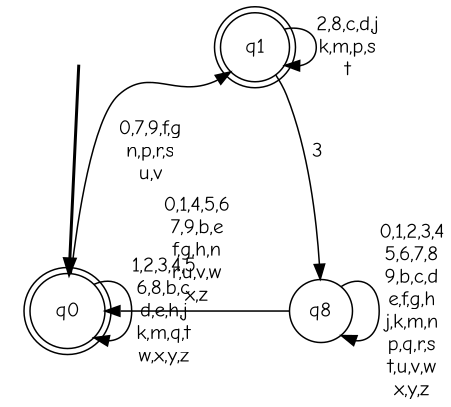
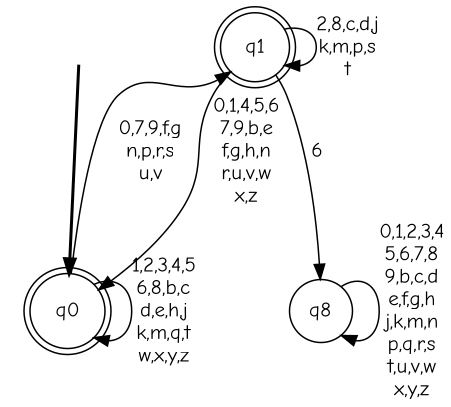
edge "q1" -> "q8": label "3" -> "6"
edge "q8" -> "q0": now "q1" -> "q0"
